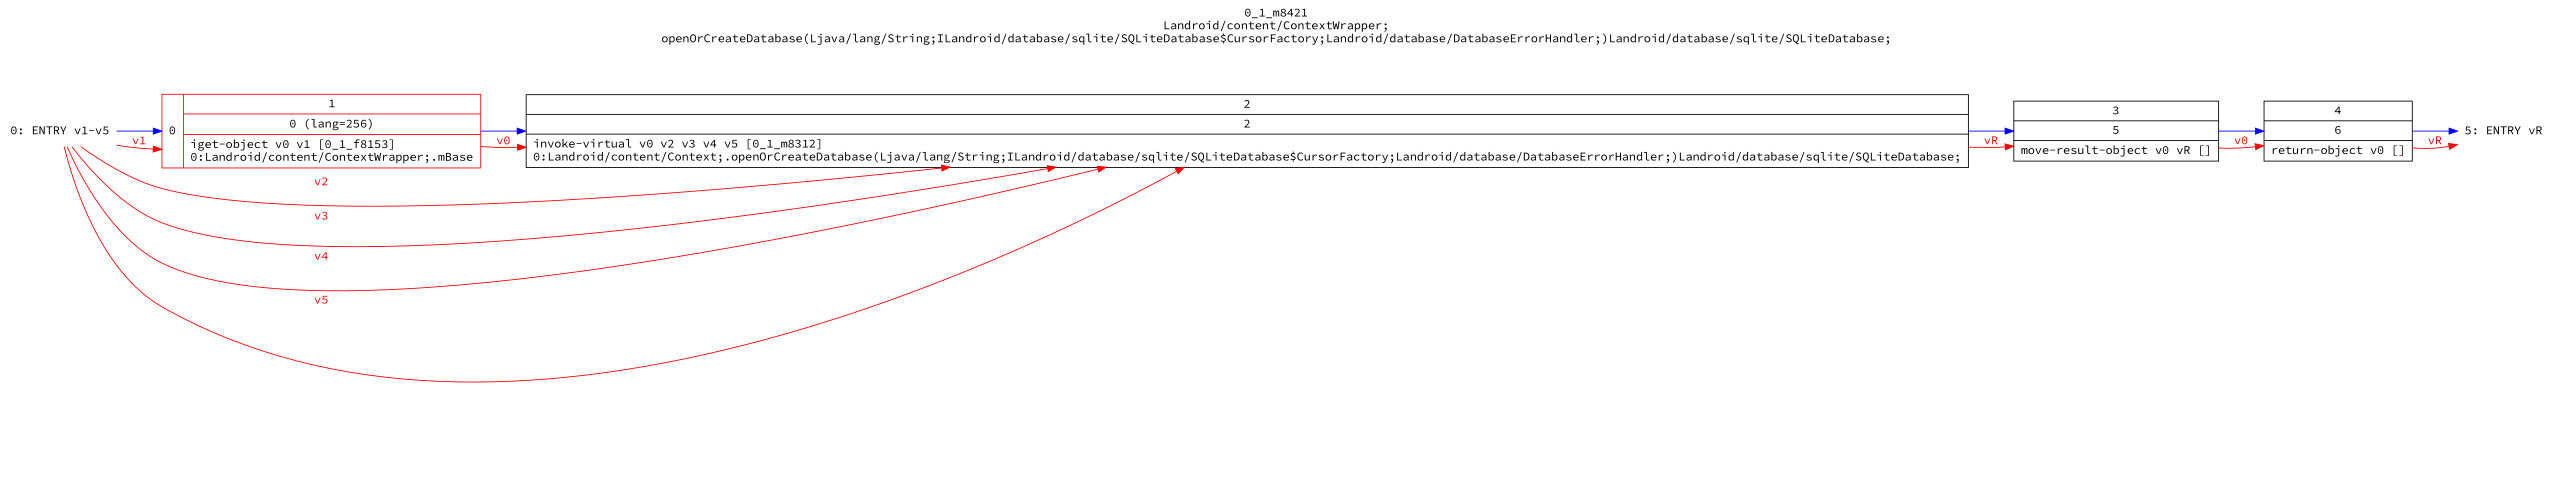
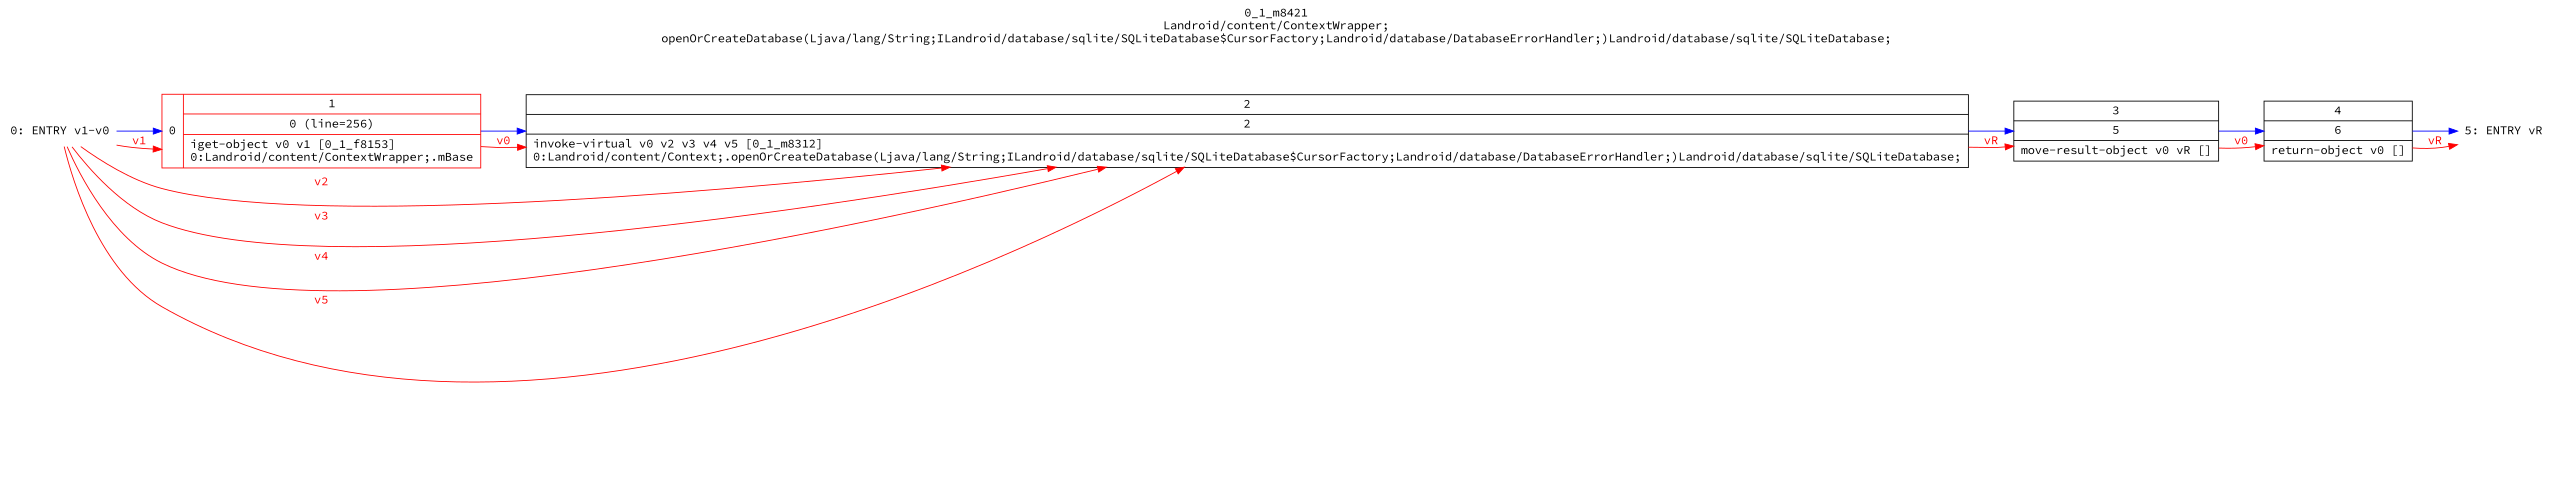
node "0": text "0 (lang=256)" -> "0 (line=256)"
node "0: ENTRY v1-v5": label "0: ENTRY v1-v5" -> "0: ENTRY v1-v0"
